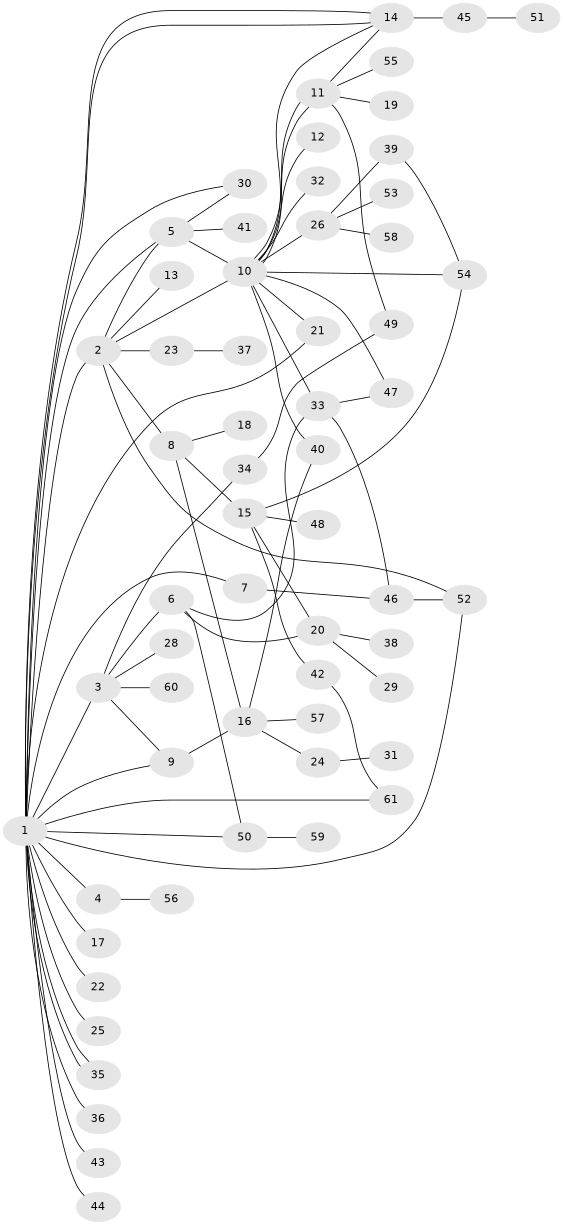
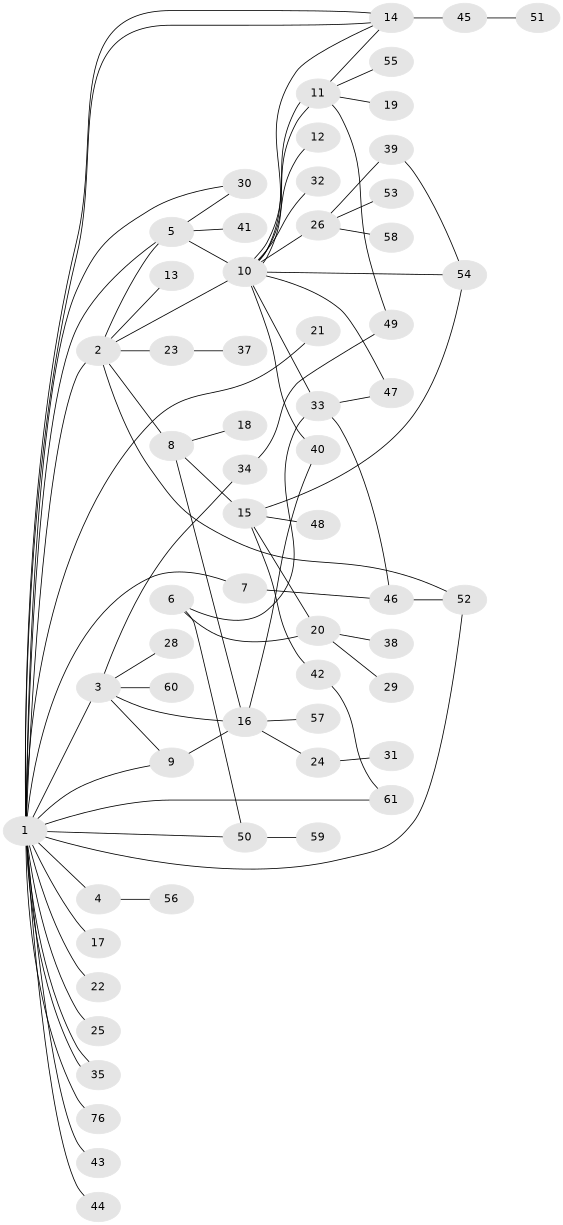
edge "10" -- "21": removed
edge "6" -- "3": now "16" -- "3"
node "36": label "36" -> "76"
